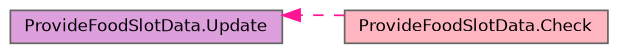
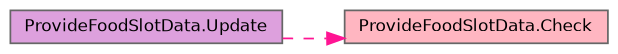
edge "ProvideFoodSlotData.Check" -> "ProvideFoodSlotData.Update": reversed
